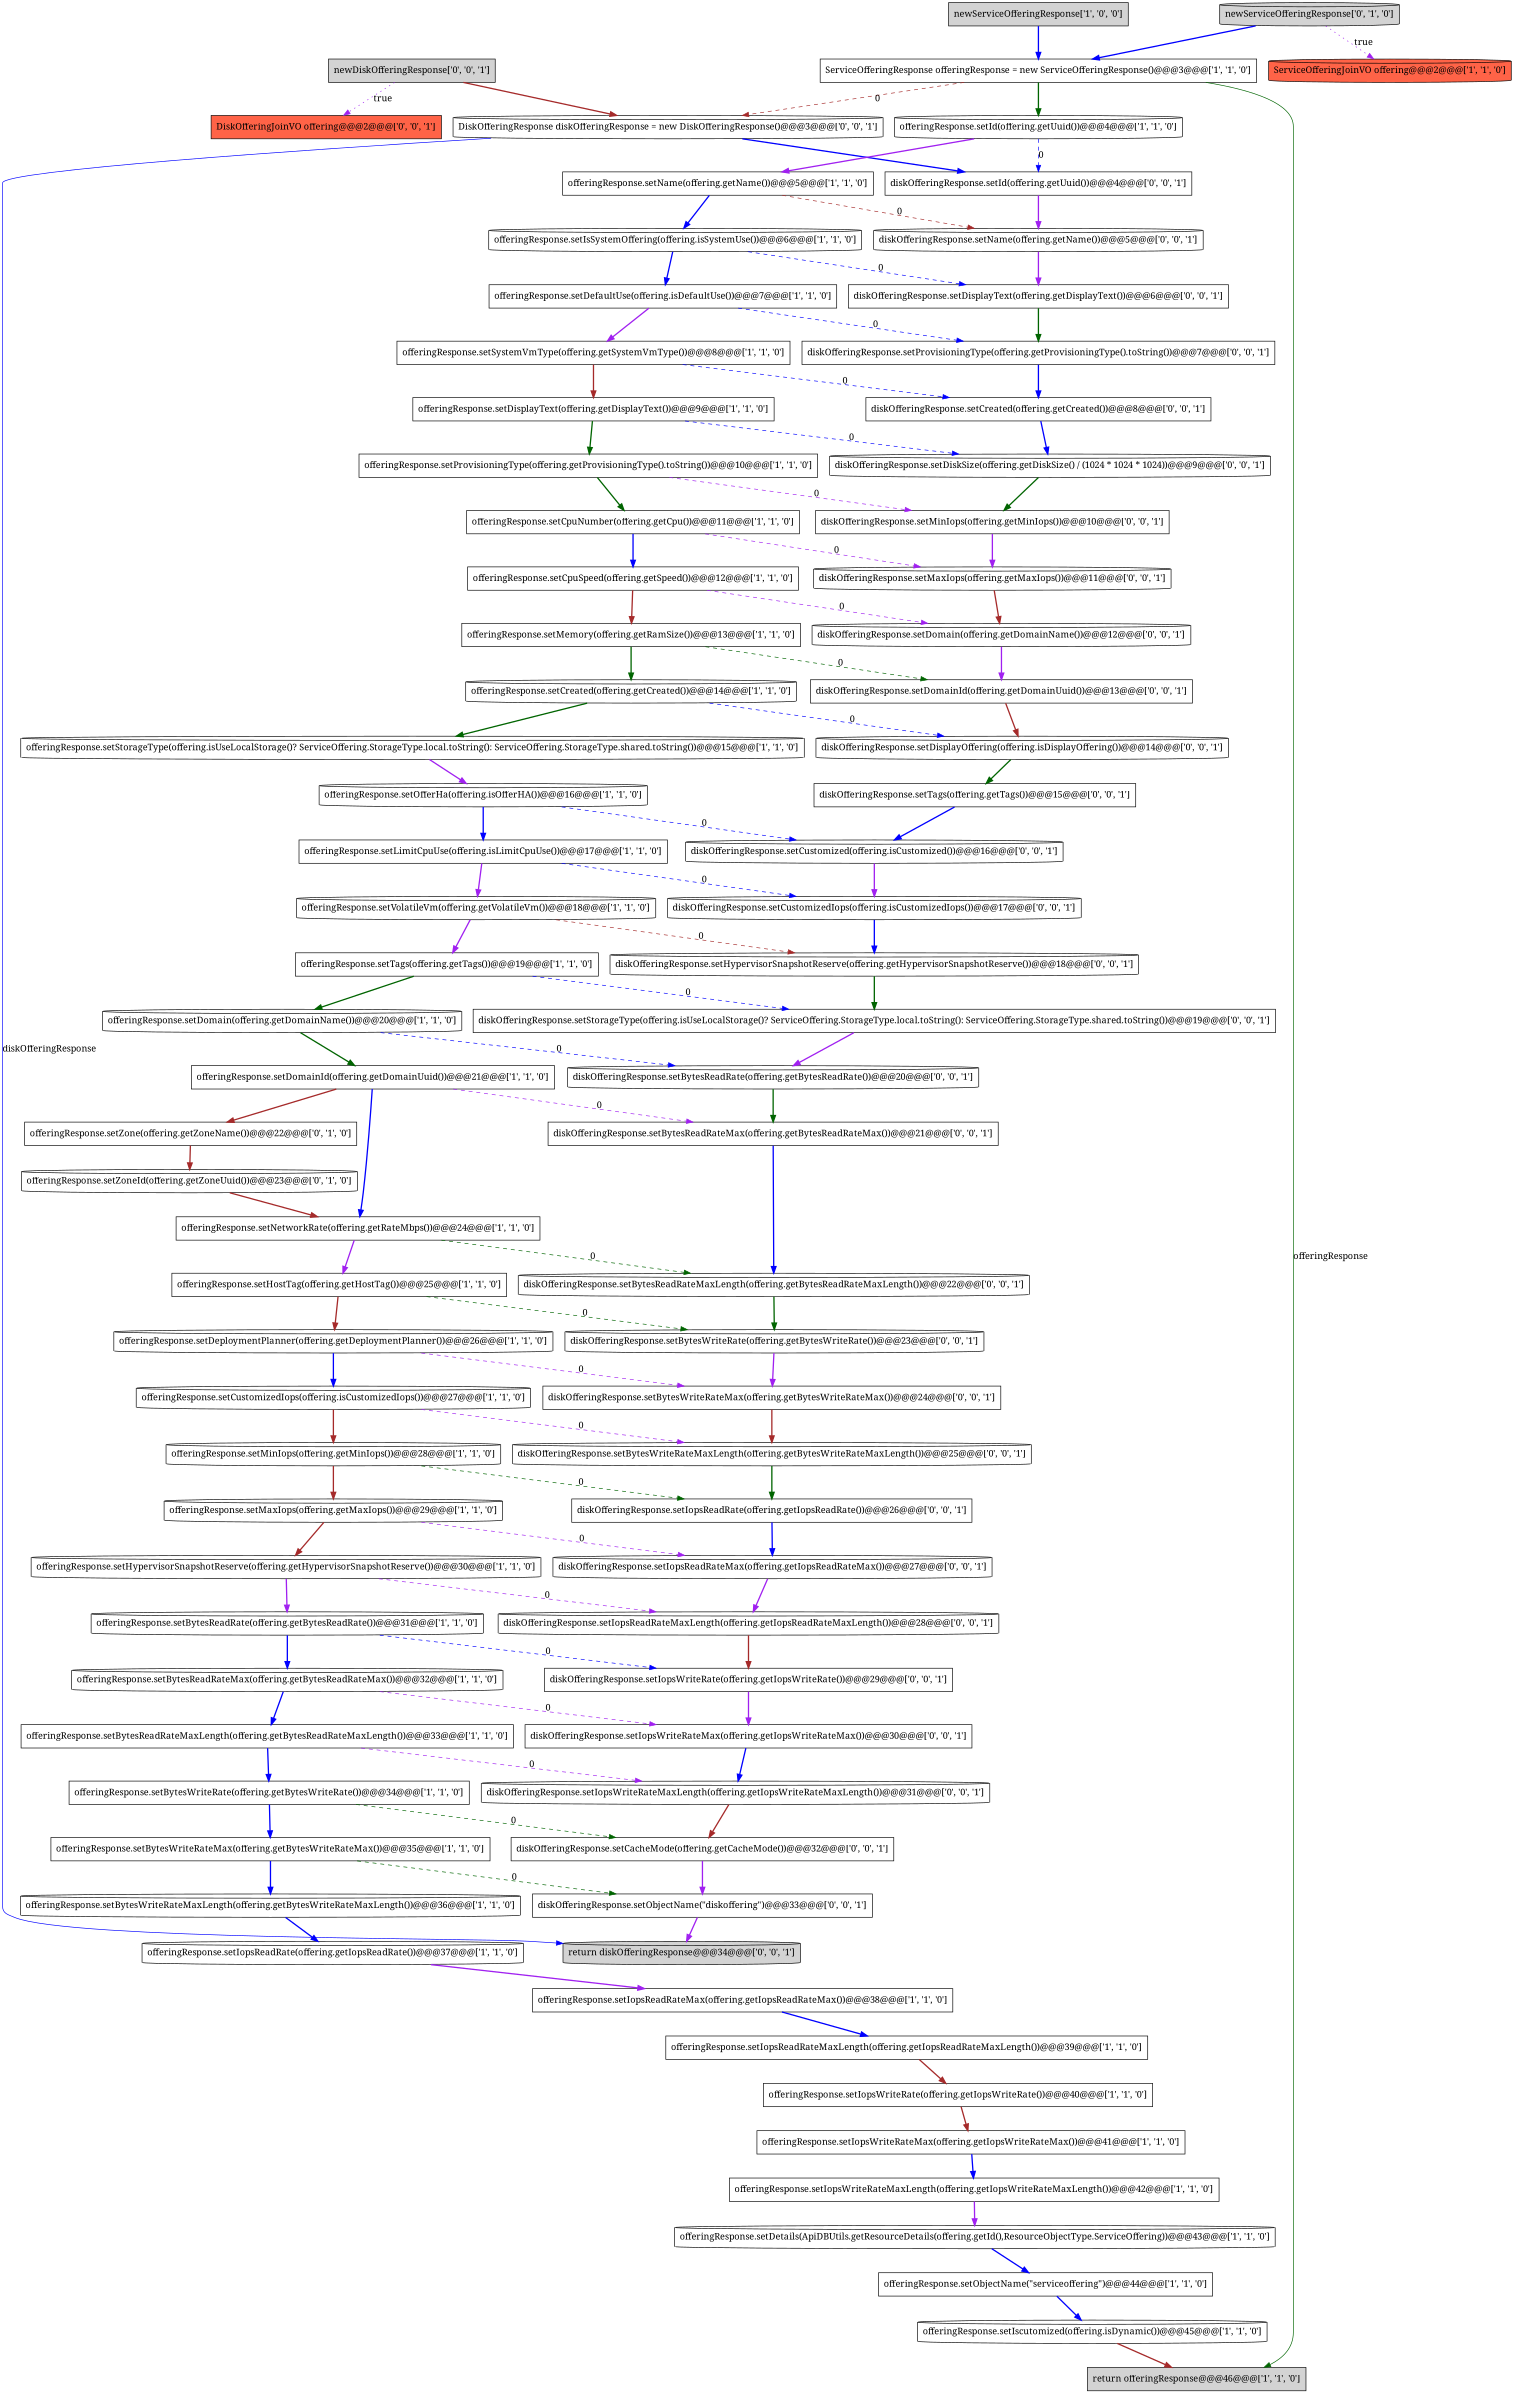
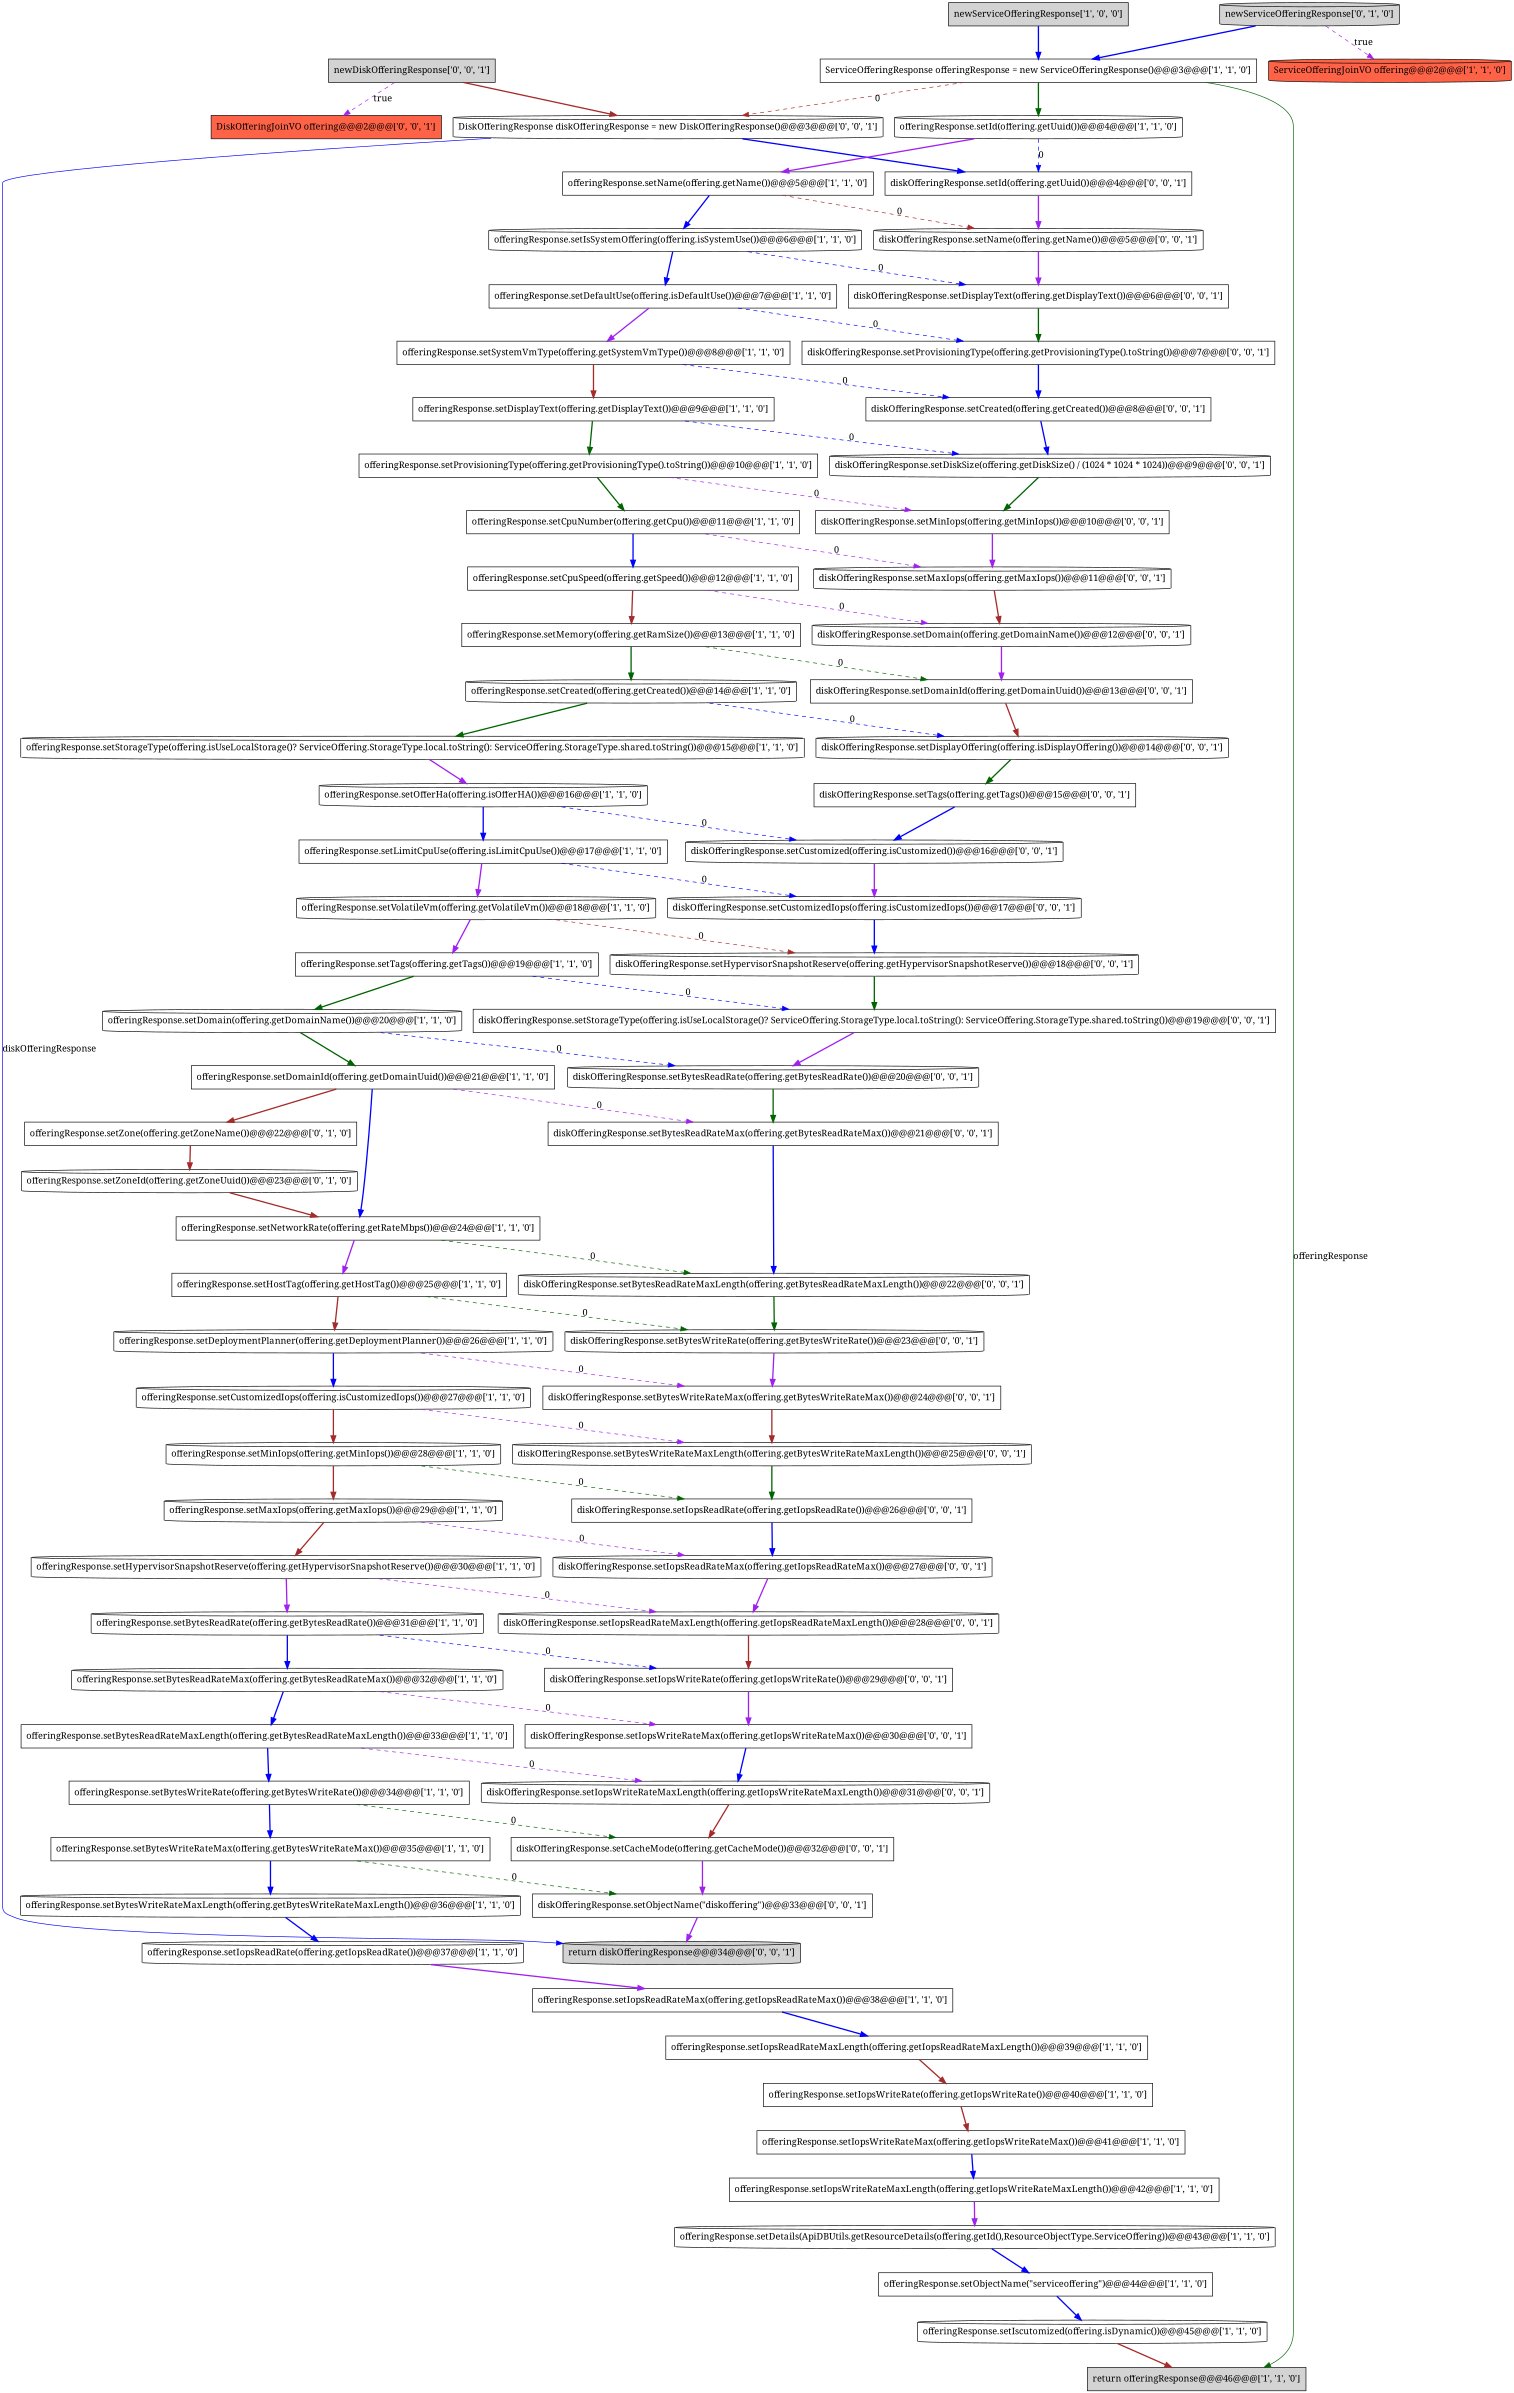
edge "newServiceOfferingResponse['0', '1', '0']" -> "ServiceOfferingJoinVO offering@@@2@@@['1', '1', '0']": style dotted -> dashed
edge "newDiskOfferingResponse['0', '0', '1']" -> "DiskOfferingJoinVO offering@@@2@@@['0', '0', '1']": style dotted -> dashed
